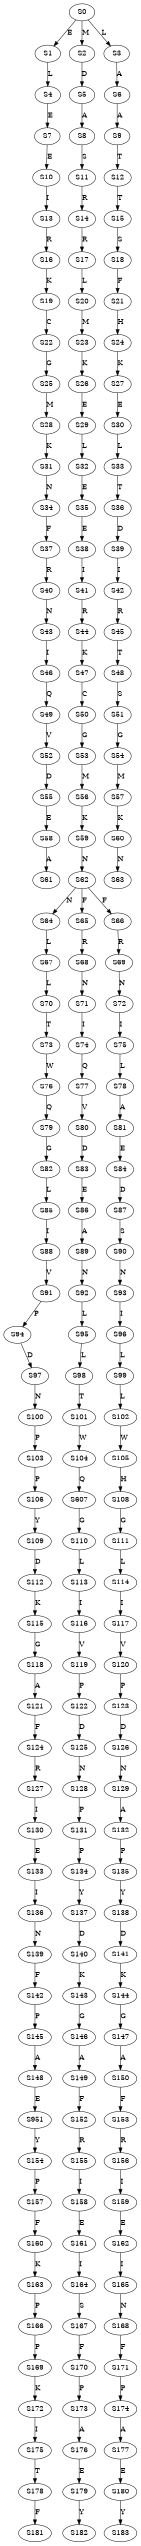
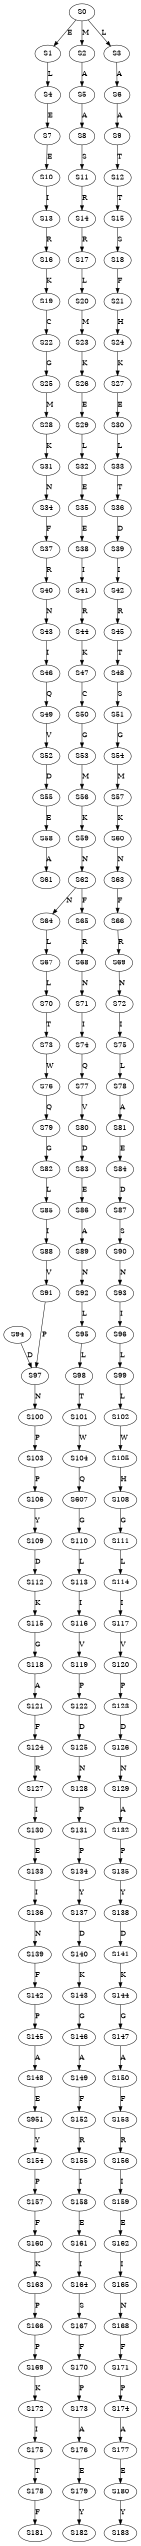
edge "S2" -> "S5": label "D" -> "A"
edge "S62" -> "S66": now "S63" -> "S66"
edge "S91" -> "S94": now "S91" -> "S97"
